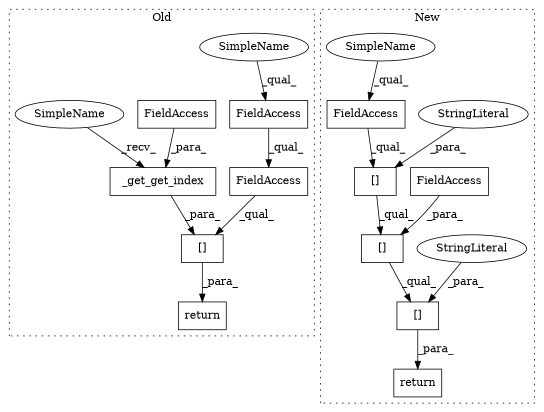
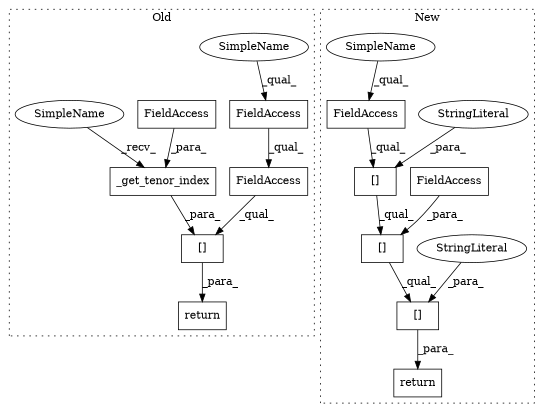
node "_get_get_index": label "_get_get_index" -> "_get_tenor_index"
